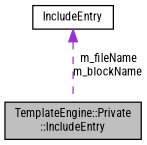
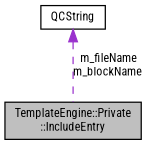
node "IncludeEntry": label "IncludeEntry" -> "QCString"
